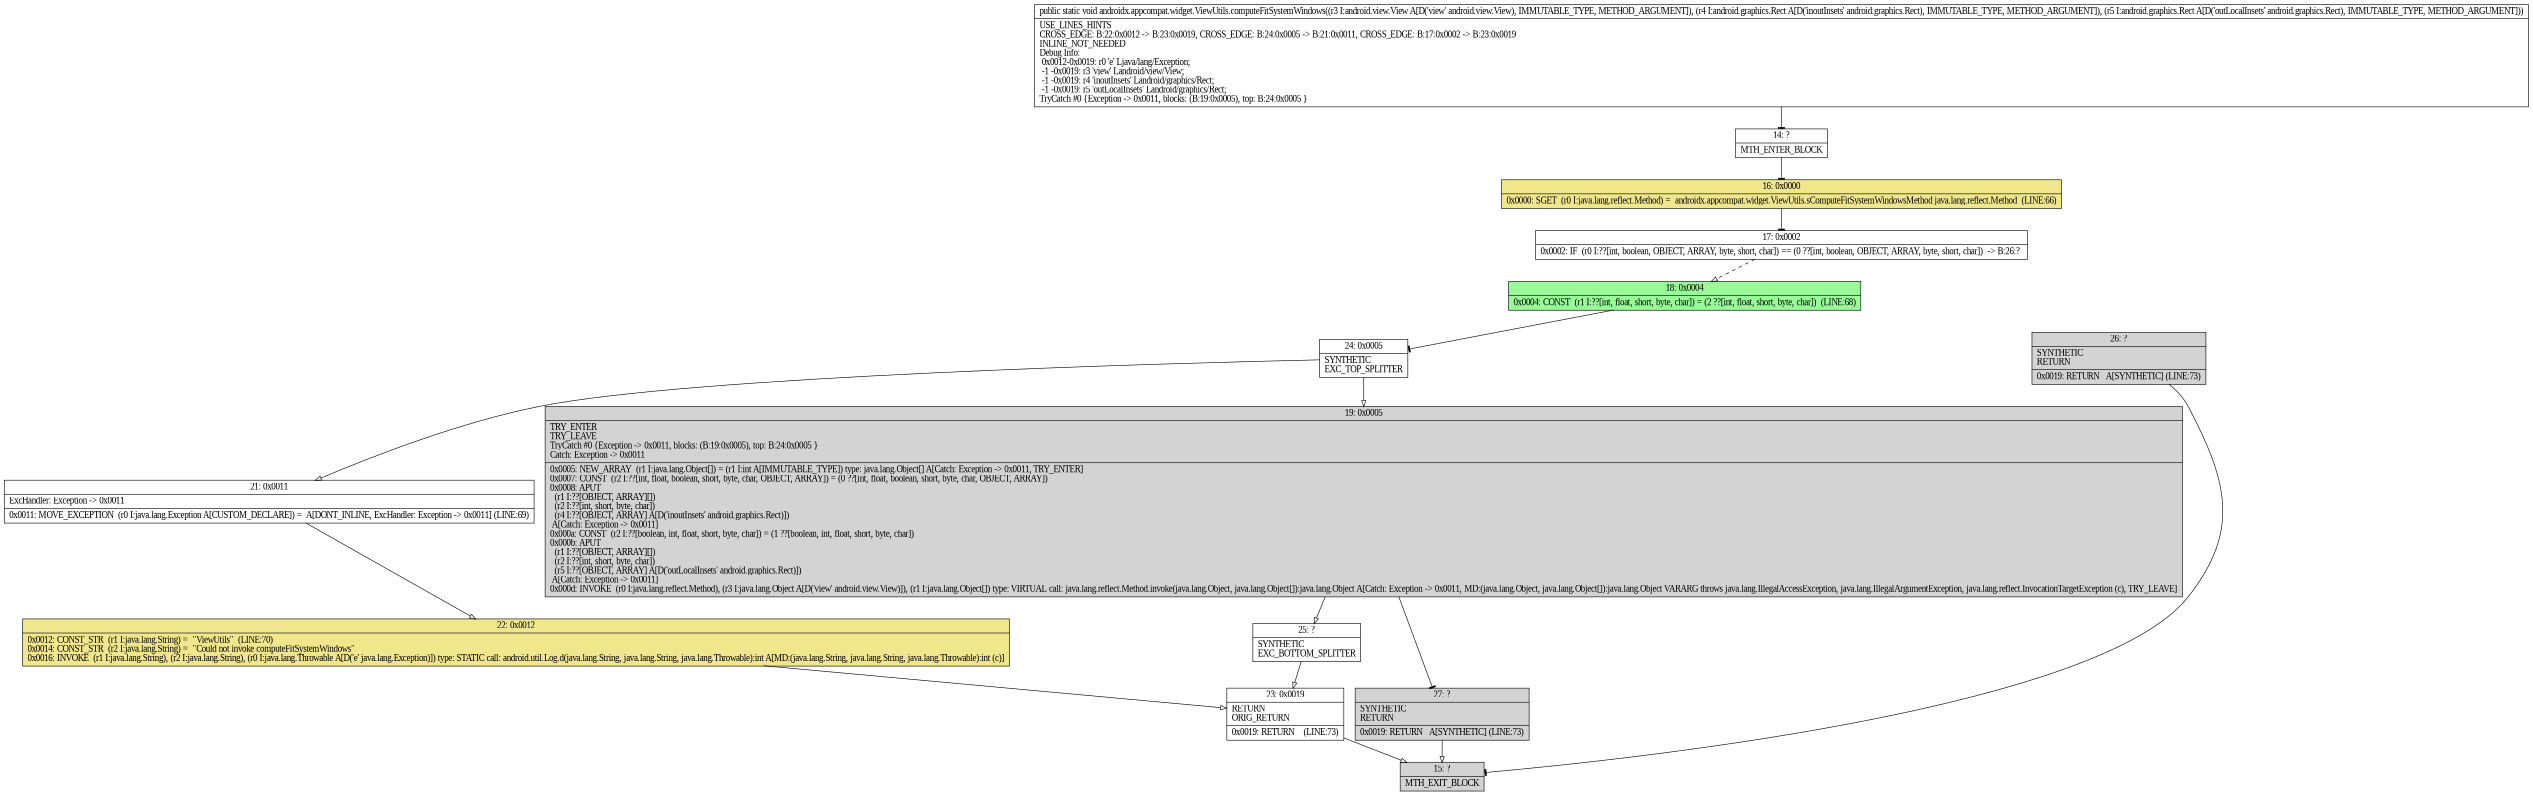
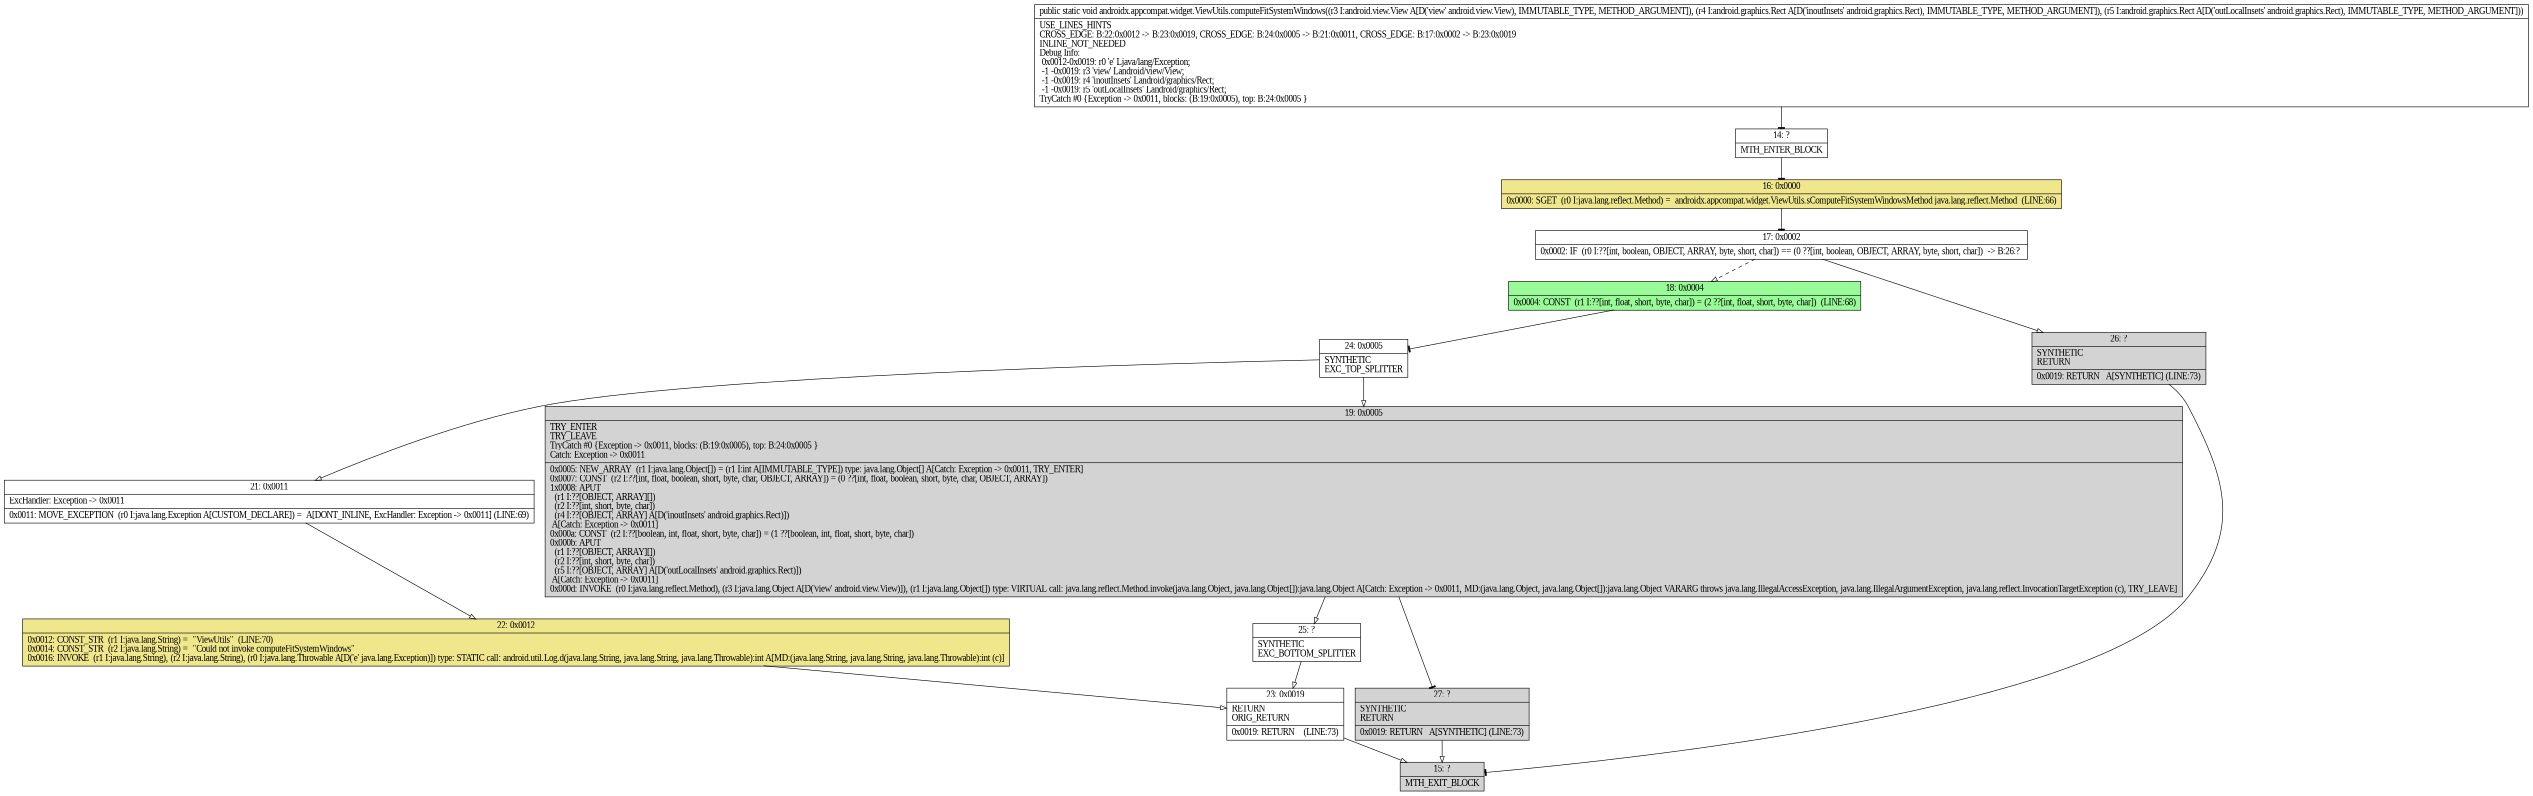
edge "17: 0x0002" -> "26: ?": added
node "19: 0x0005": text "0x0008: APUT" -> "1x0008: APUT"
